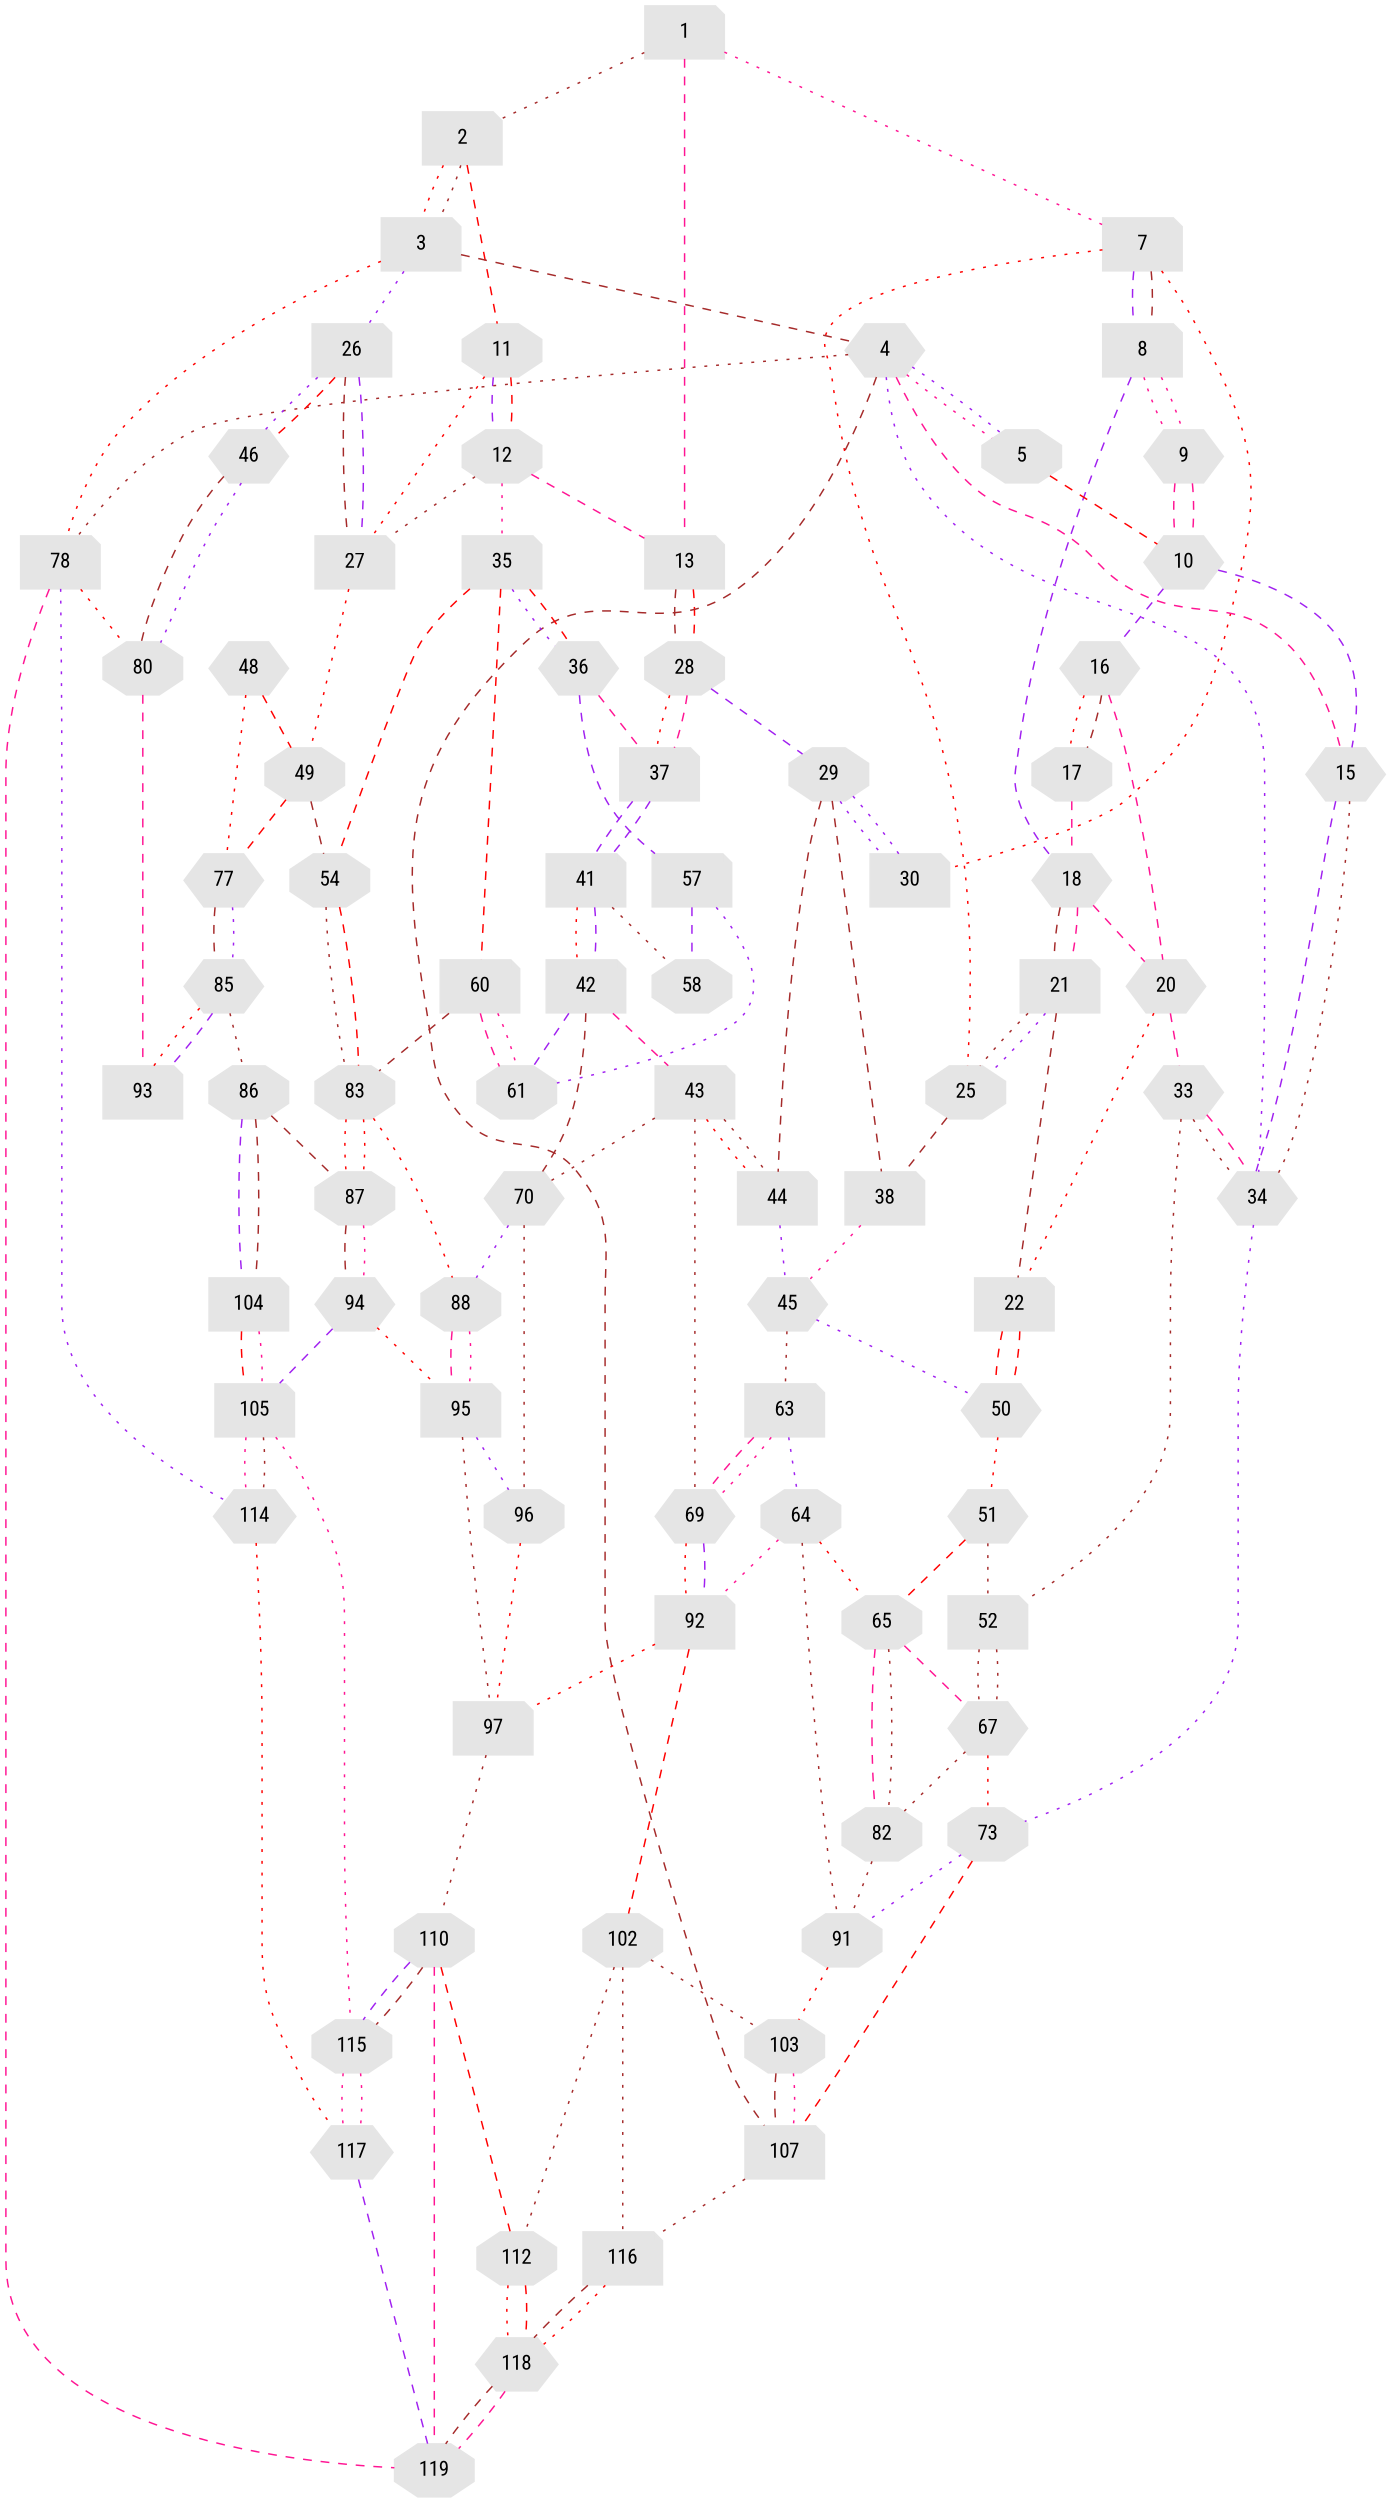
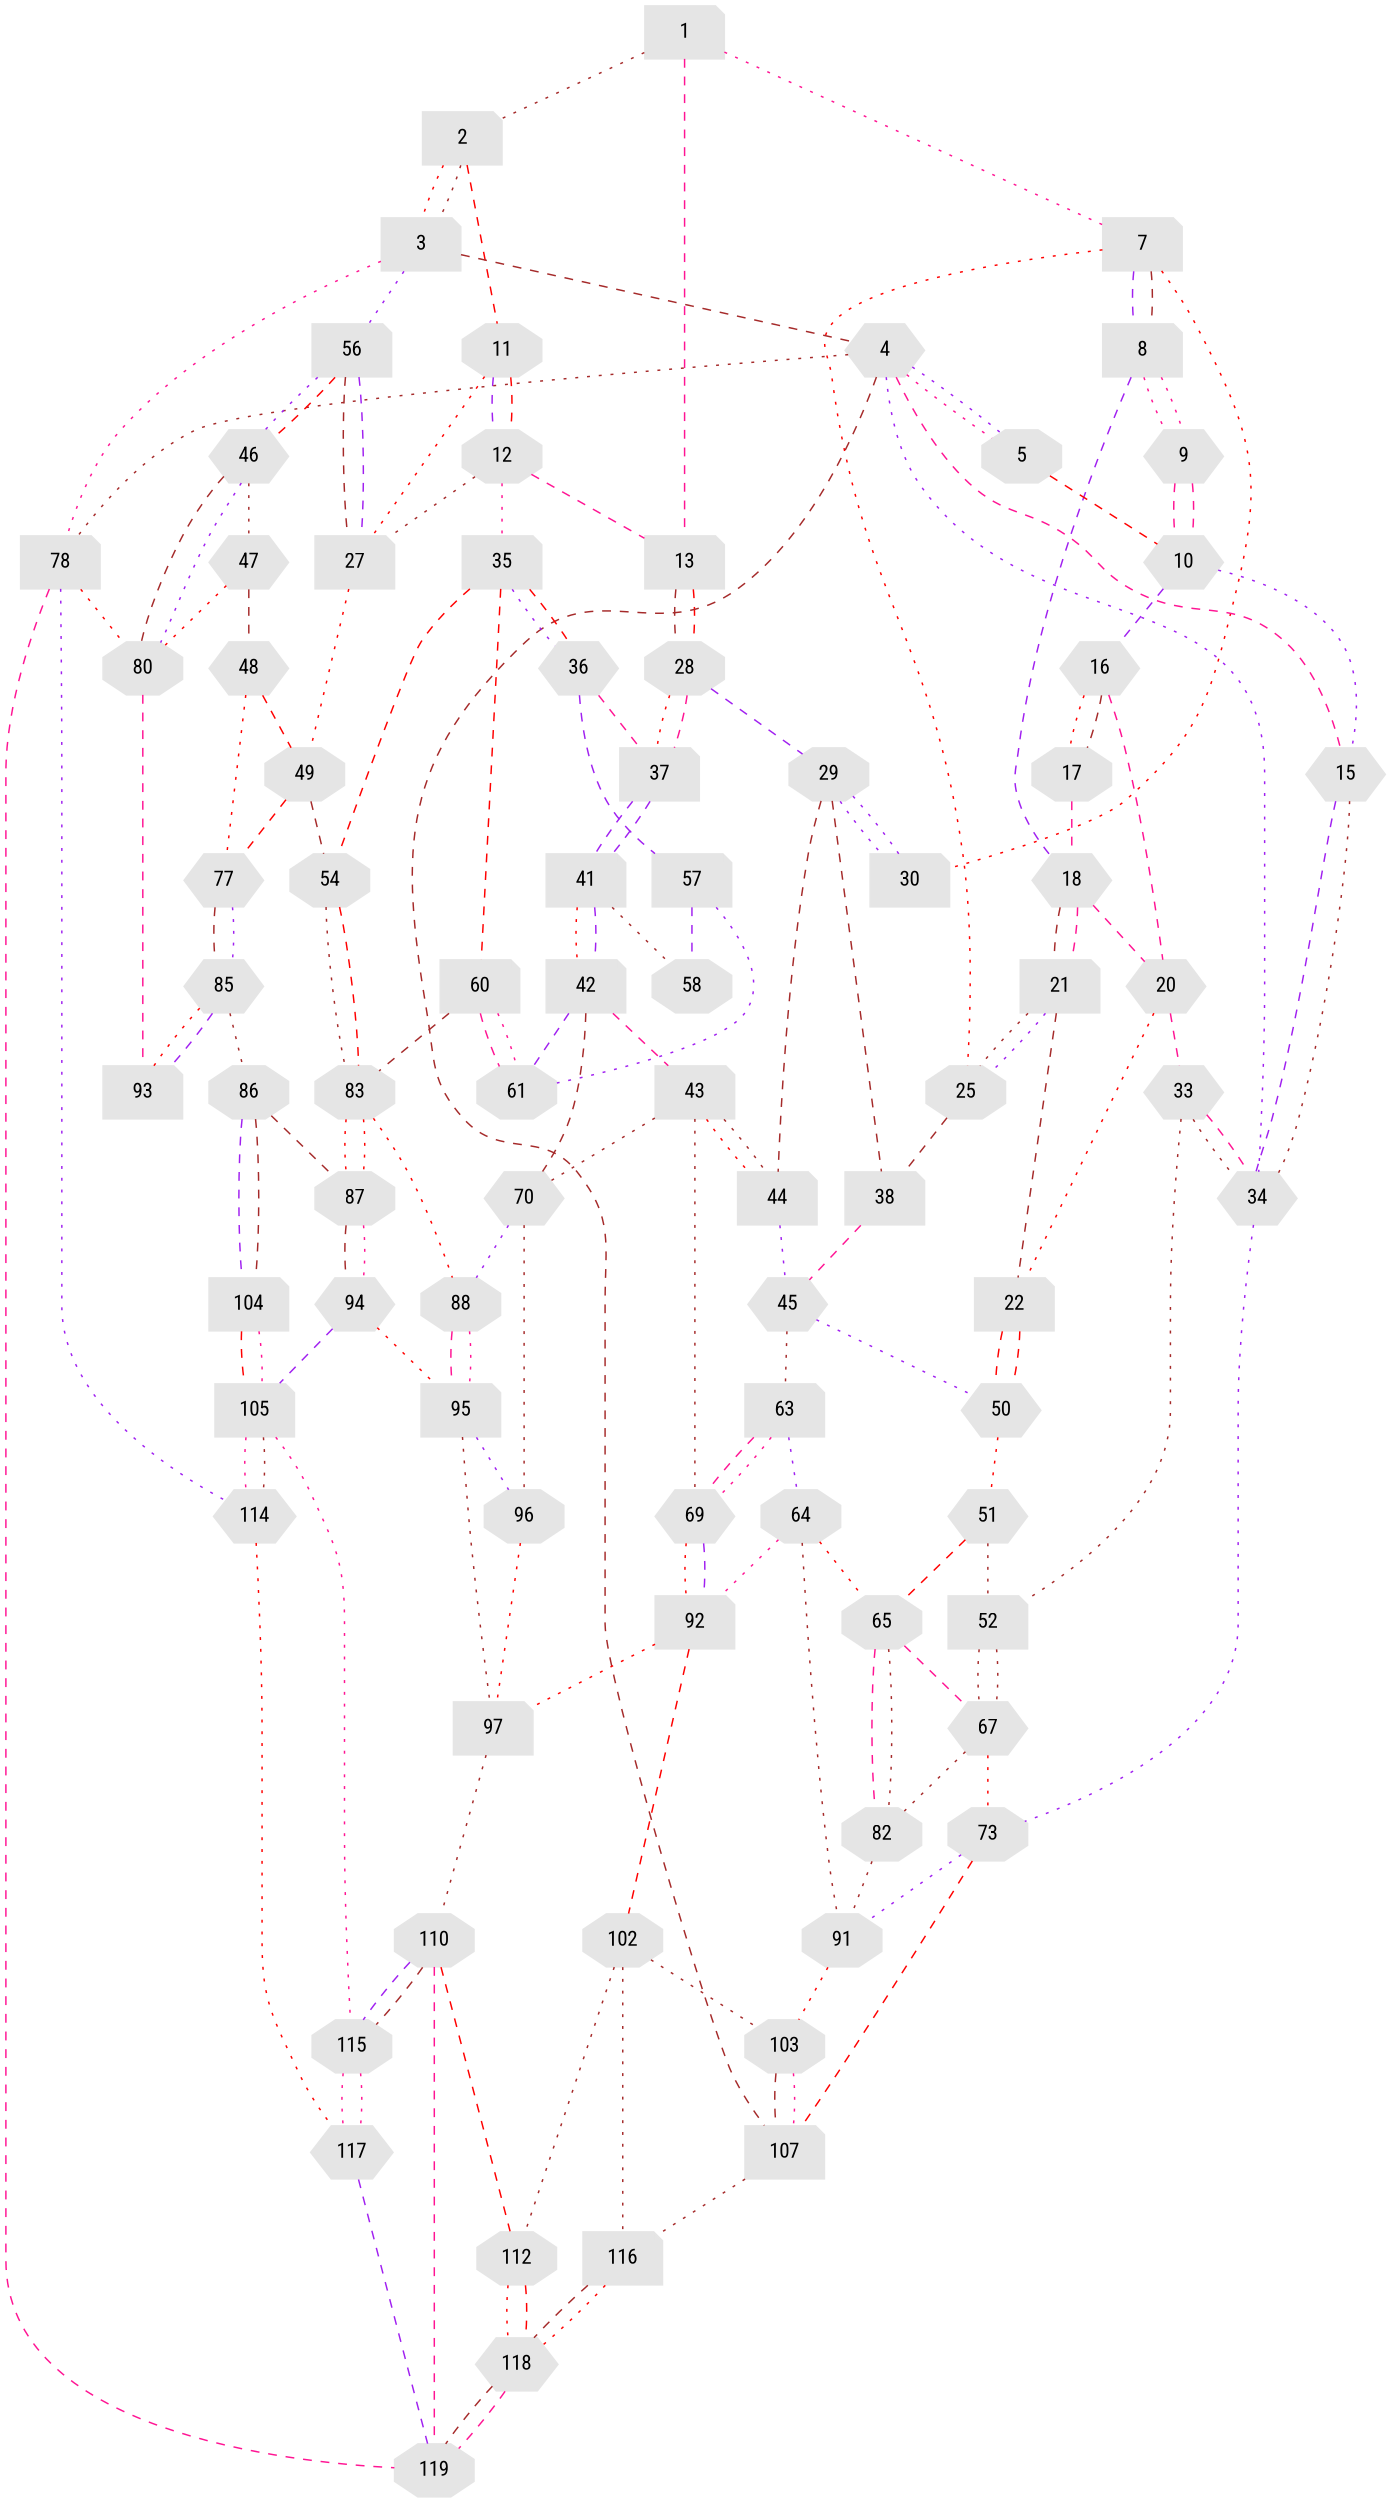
node "26": label "26" -> "56"
edge "3" -- "78": color red -> deeppink
node "47": added
edge "10" -- "15": style dashed -> dotted
edge "38" -- "45": style dotted -> dashed
